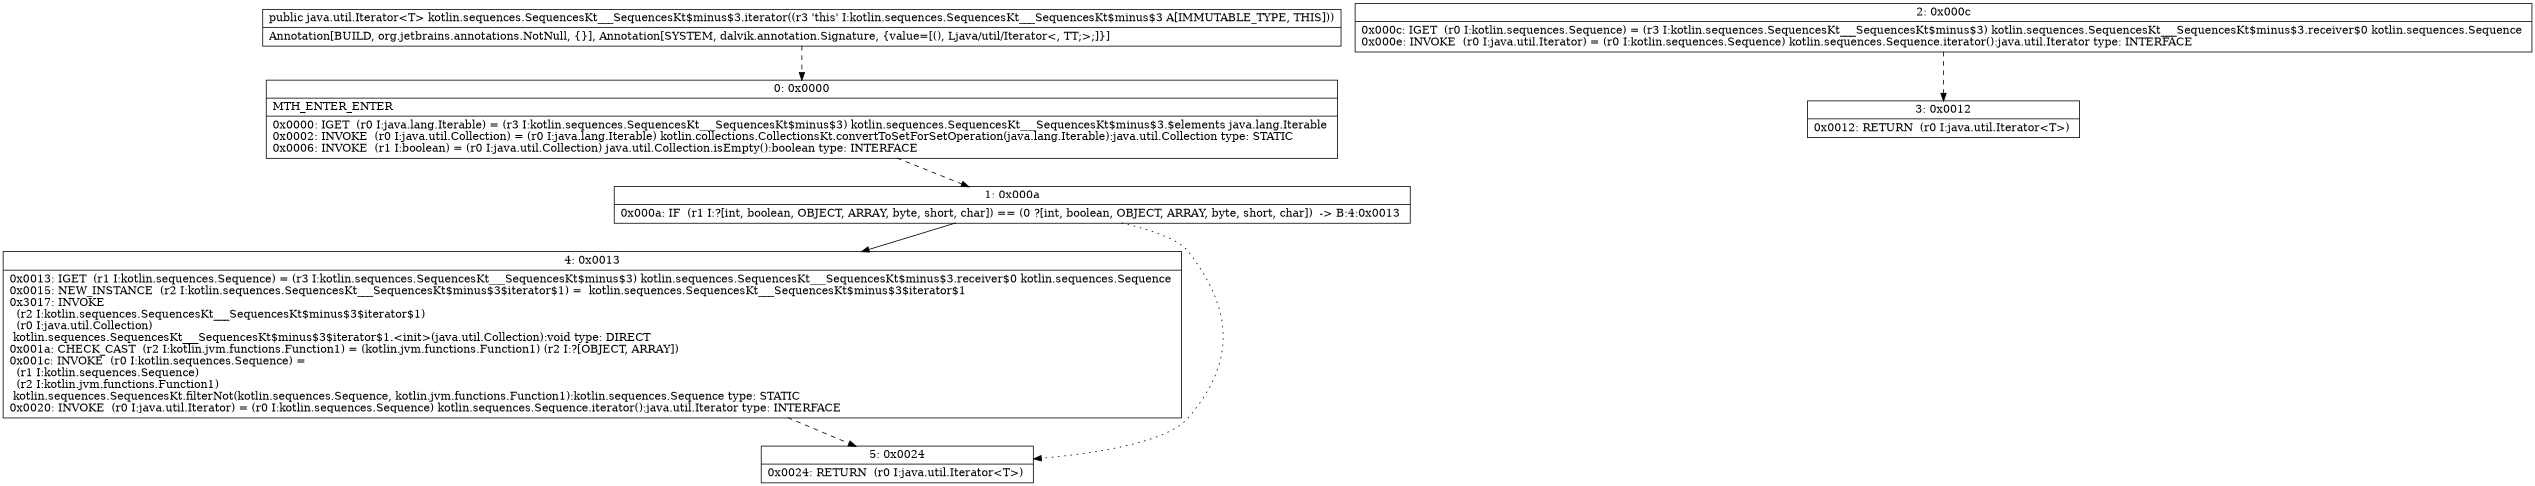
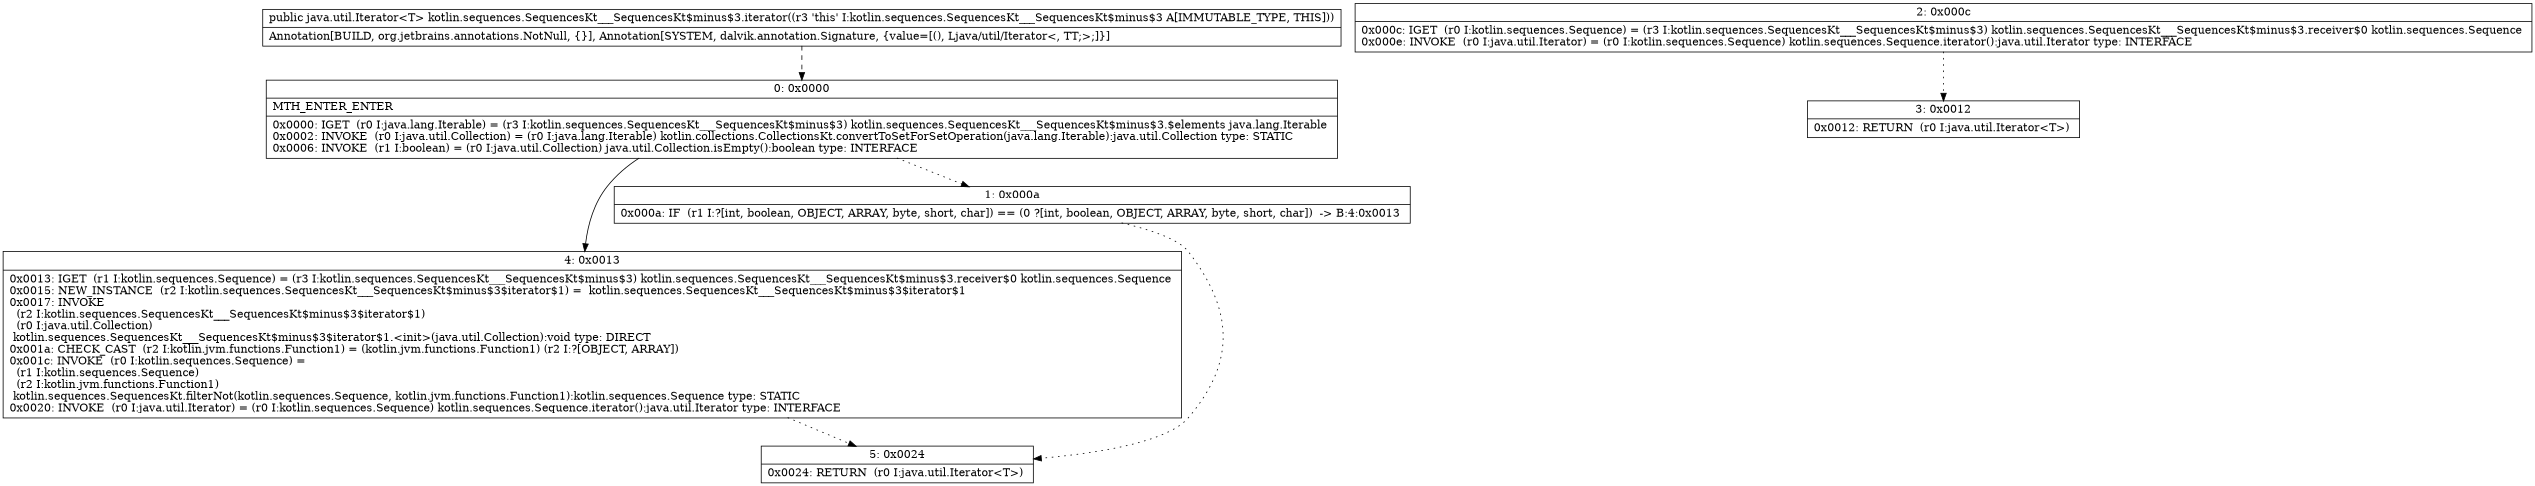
edge "2: 0x000c" -> "3: 0x0012": style dashed -> dotted
edge "0: 0x0000" -> "1: 0x000a": style dashed -> dotted
edge "1: 0x000a" -> "4: 0x0013": now "0: 0x0000" -> "4: 0x0013"
node "4: 0x0013": text "0x3017: INVOKE" -> "0x0017: INVOKE"
edge "4: 0x0013" -> "5: 0x0024": style dashed -> dotted
